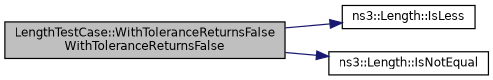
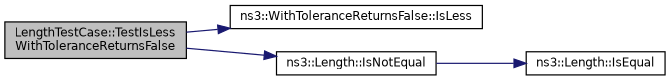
node "ns3::Length::IsLess": label "ns3::Length::IsLess" -> "ns3::WithToleranceReturnsFalse::IsLess"
node "LengthTestCase::WithToleranceReturnsFalse WithToleranceReturnsFalse": label "LengthTestCase::WithToleranceReturnsFalse WithToleranceReturnsFalse" -> "LengthTestCase::TestIsLess WithToleranceReturnsFalse"
node "ns3::Length::IsEqual": added
